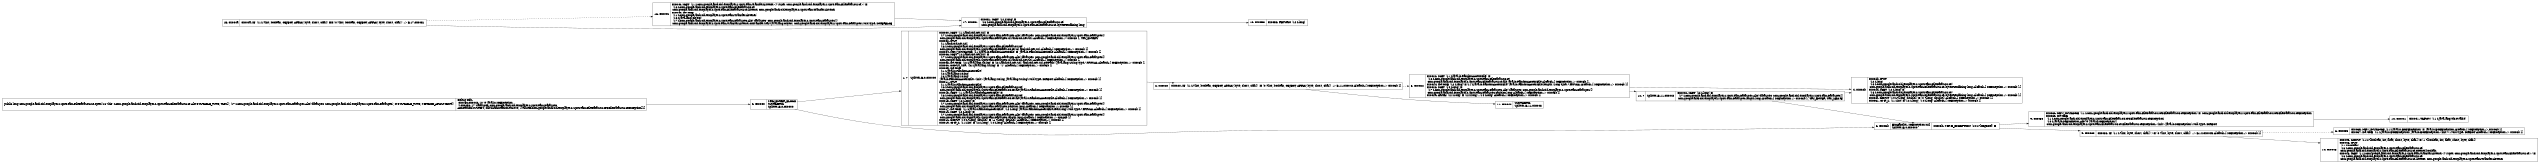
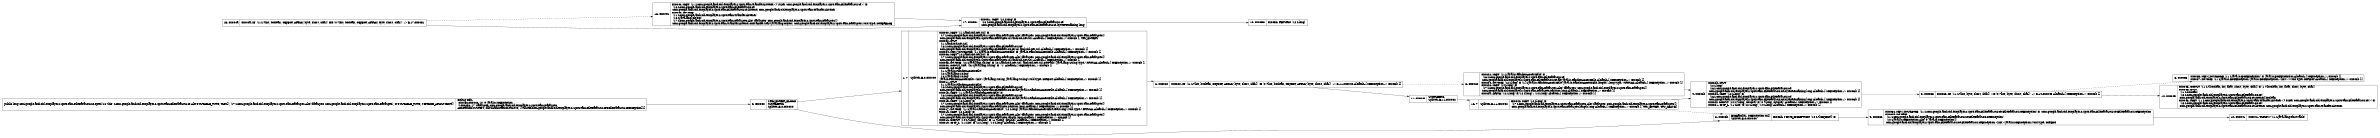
edge "3: 0x0022" -> "12: ?": now "11: 0x0042" -> "12: ?"
edge "12: ?" -> "8: 0x003b": style solid -> dashed
edge "8: 0x003b" -> "5: 0x0033": now "4: 0x002b" -> "5: 0x0033"
